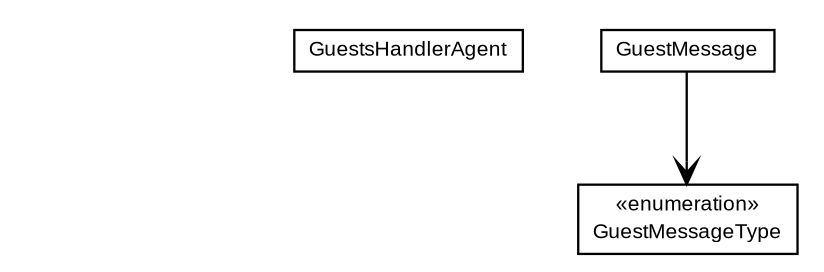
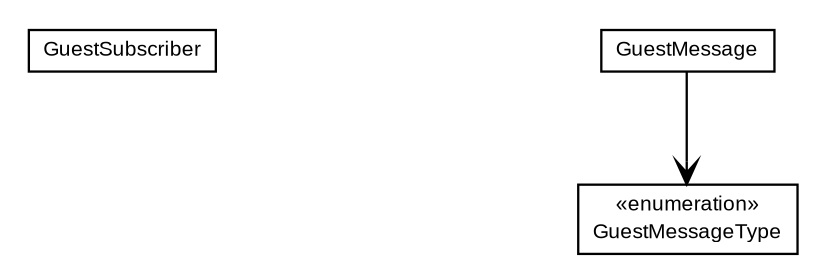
node "GuestSubscriber": added
node "GuestsHandlerAgent": removed
